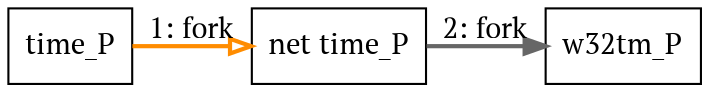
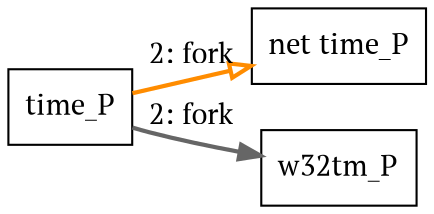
edge "time_P" -> "net time_P": label "1: fork" -> "2: fork"
edge "net time_P" -> "w32tm_P": now "time_P" -> "w32tm_P"
